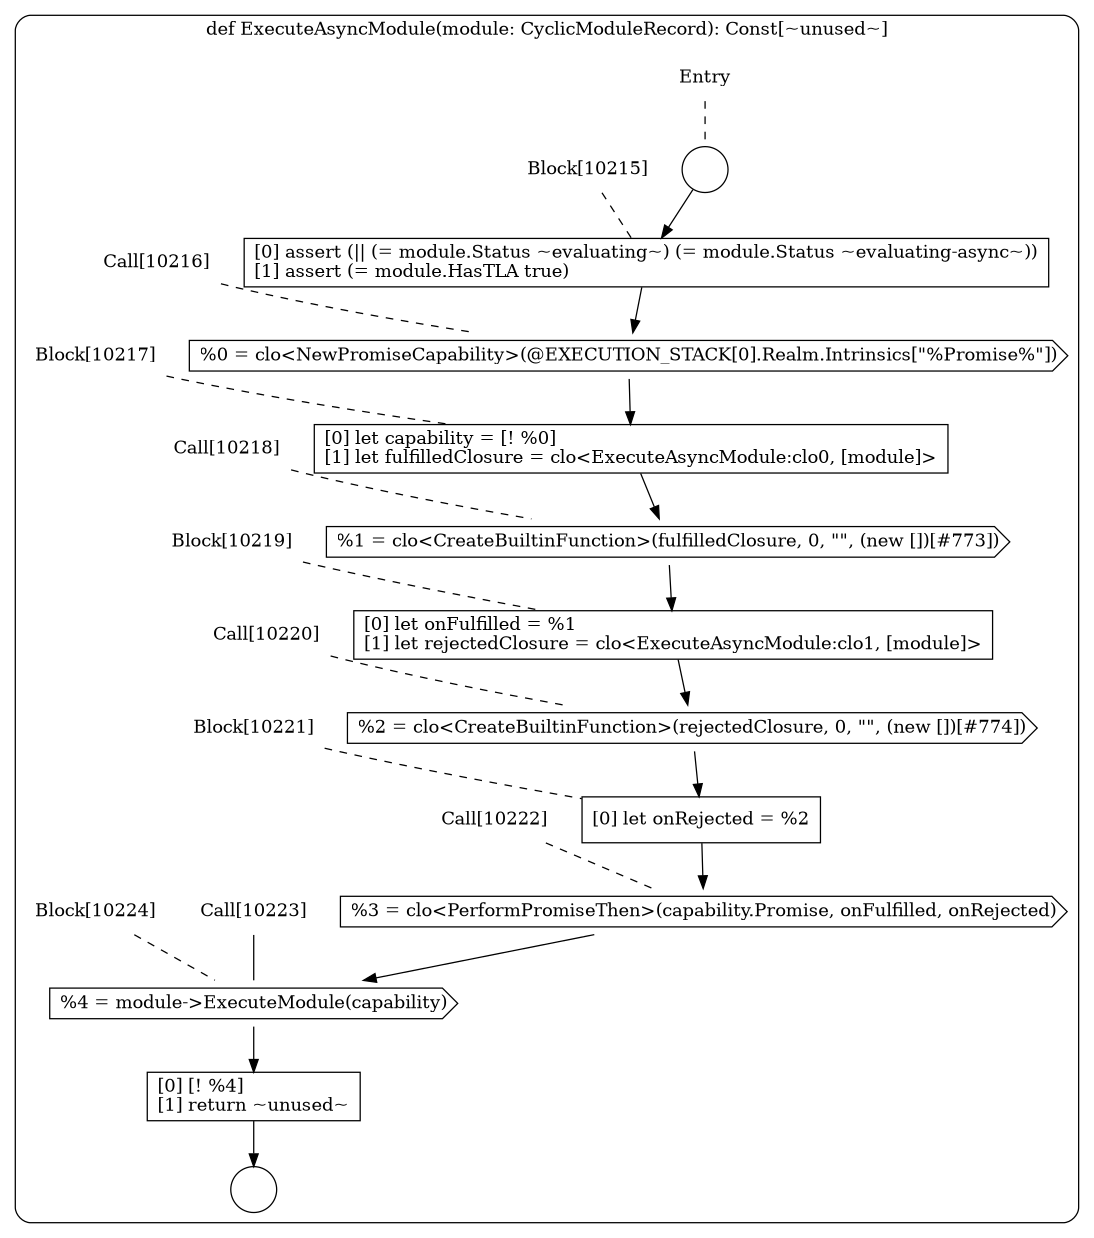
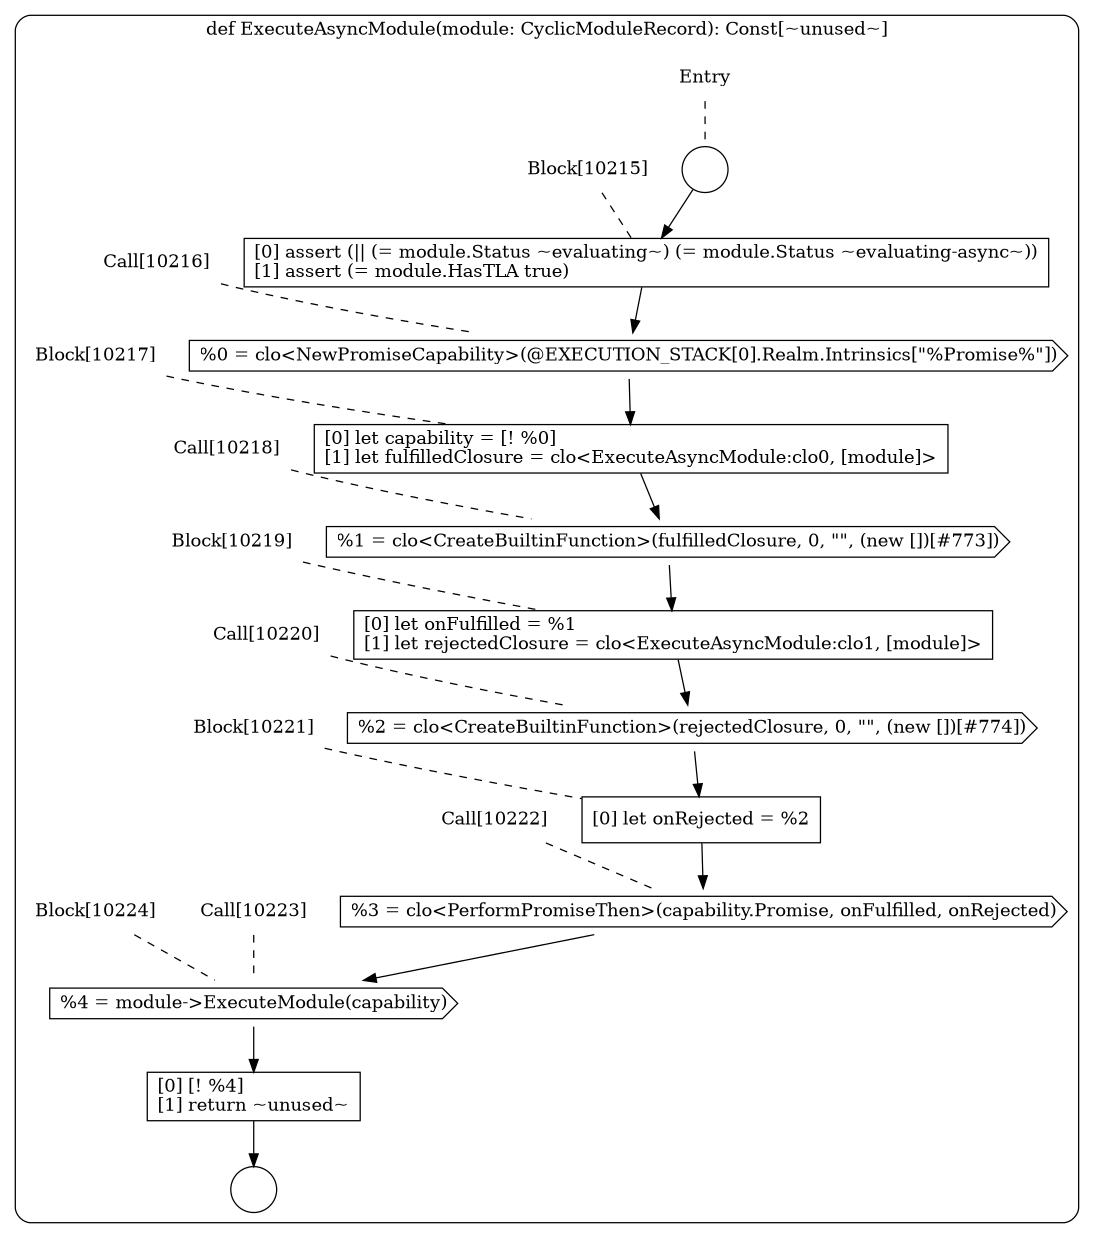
edge "Call[10223]" -- "%4 = module->ExecuteModule(capability)": style solid -> dashed
